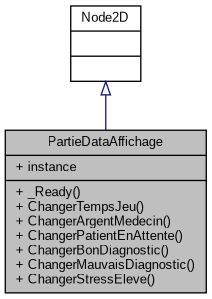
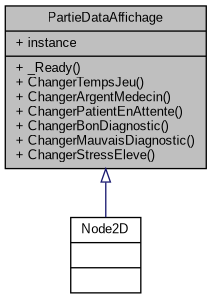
edge "PartieDataAffichage" -> "Node2D": reversed
